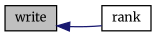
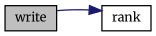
edge "rank" -> "write": reversed
